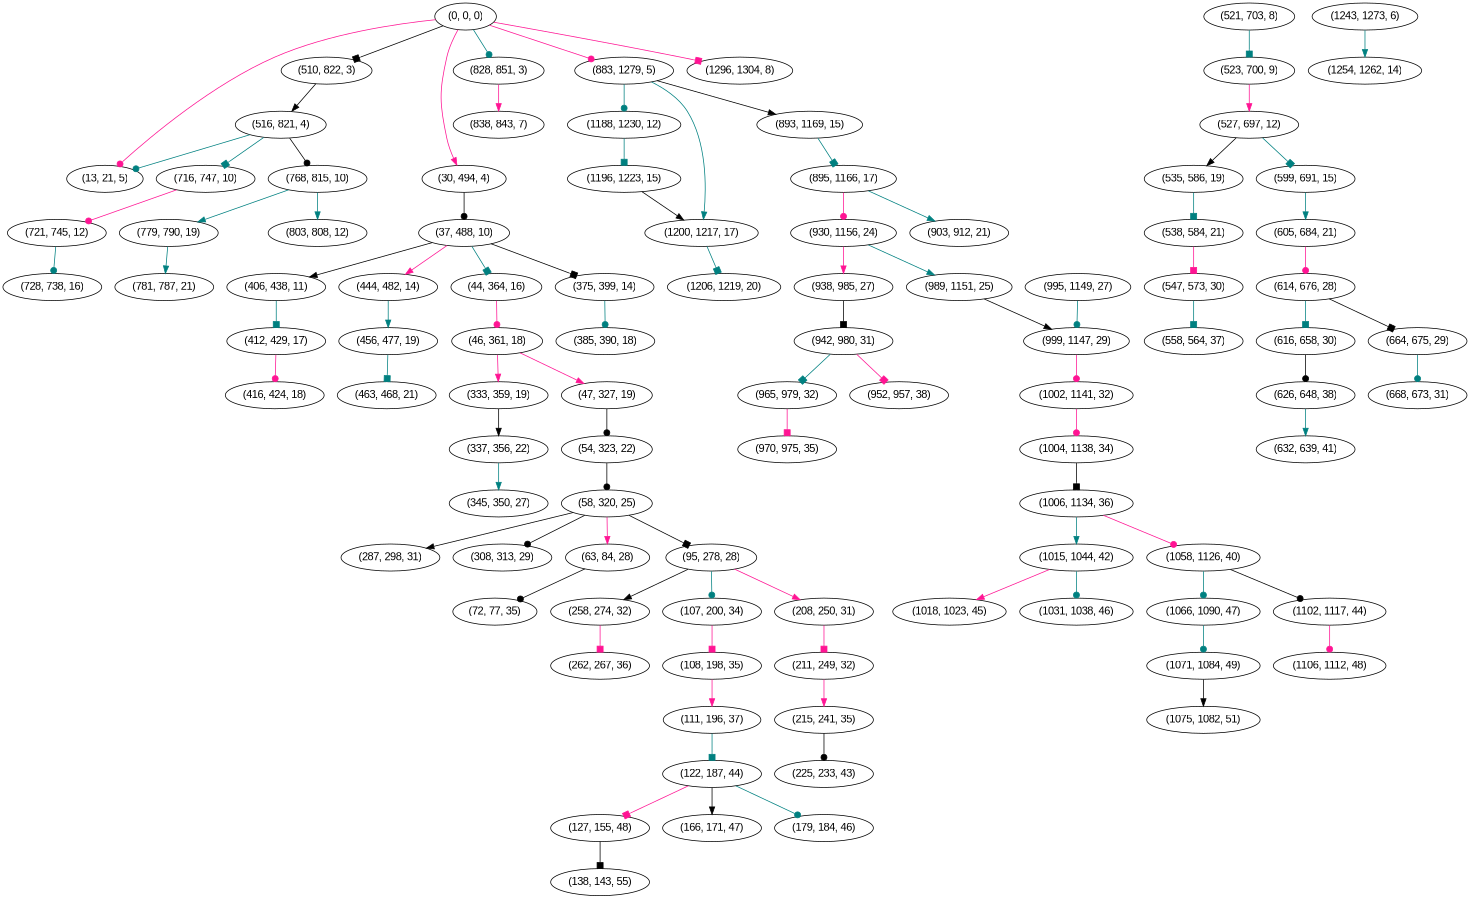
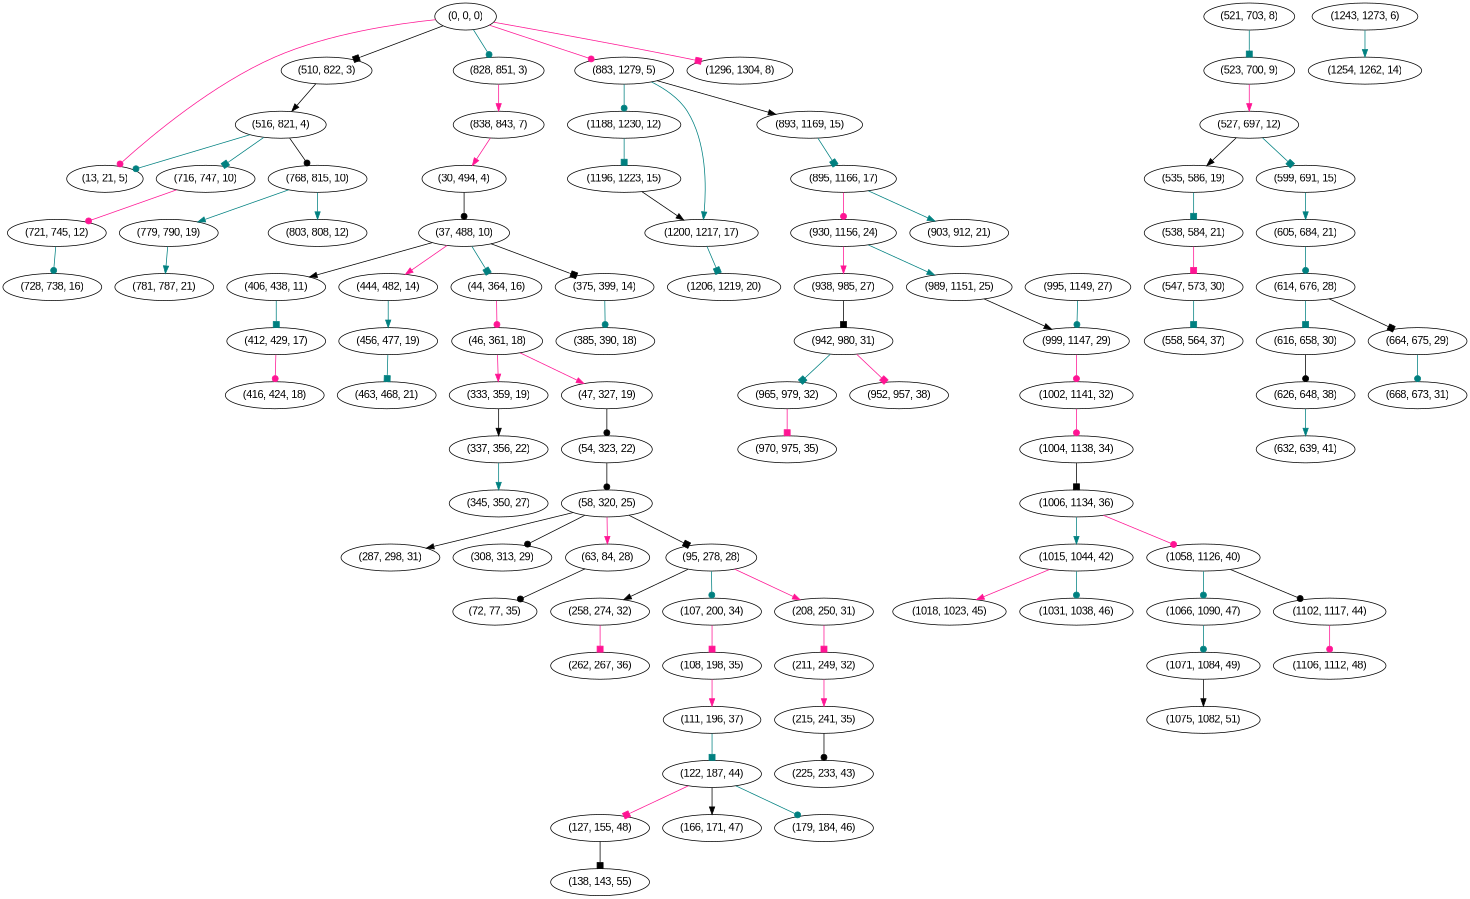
edge "(0, 0, 0)" -> "(30, 494, 4)": now "(838, 843, 7)" -> "(30, 494, 4)"
edge "(605, 684, 21)" -> "(614, 676, 28)": color deeppink -> teal
